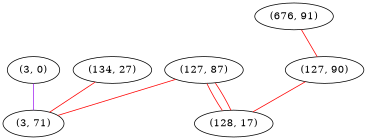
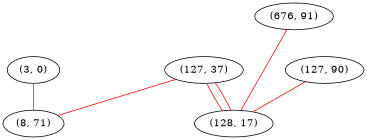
edge "(676, 91)" -- "(127, 90)": now "(676, 91)" -- "(128, 17)"
node "(134, 27)": removed
node "(127, 87)": label "(127, 87)" -> "(127, 37)"
node "(3, 71)": label "(3, 71)" -> "(8, 71)"
